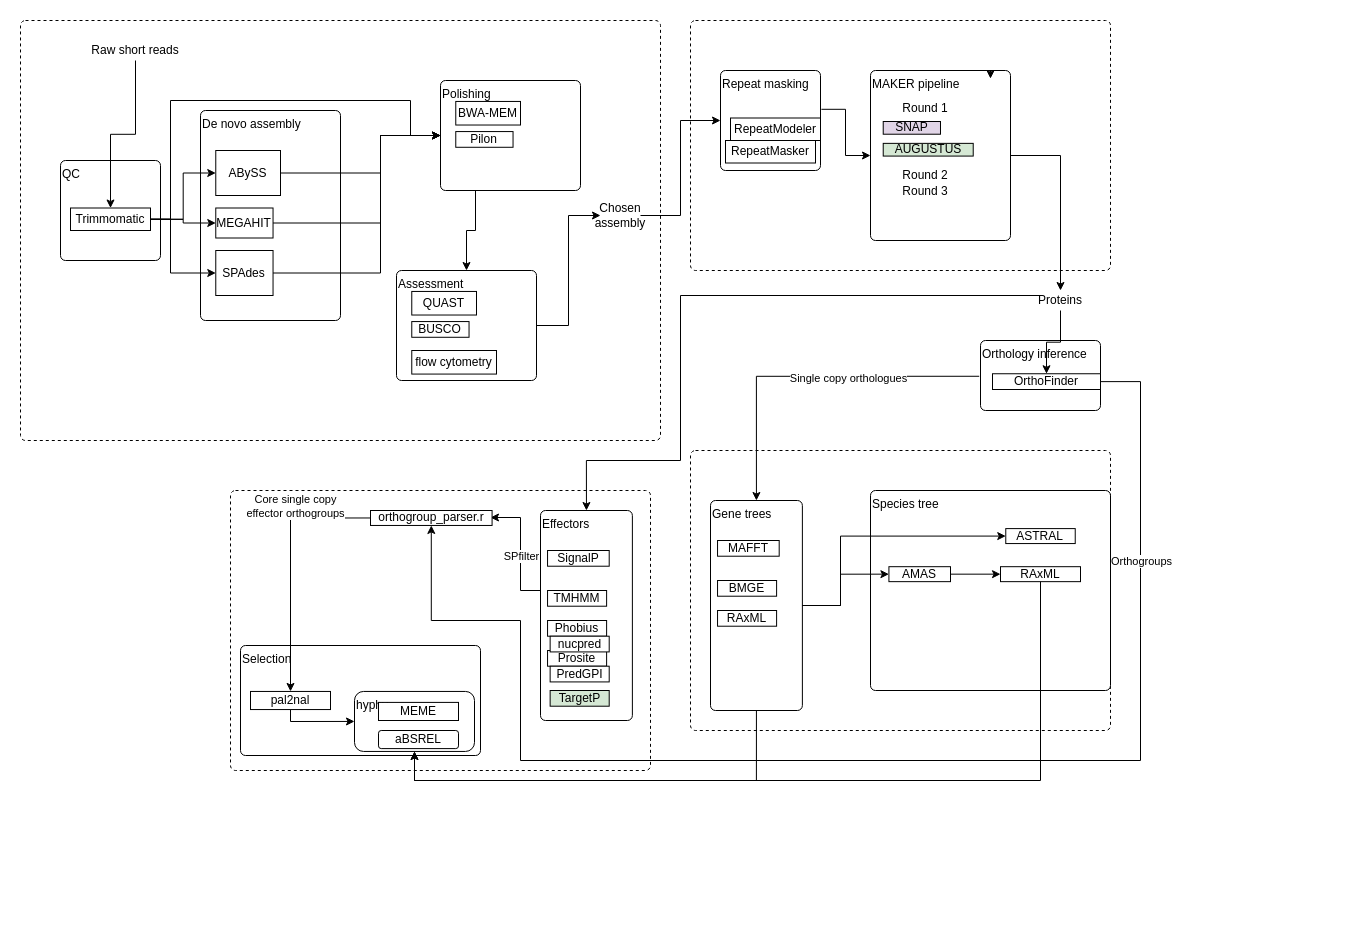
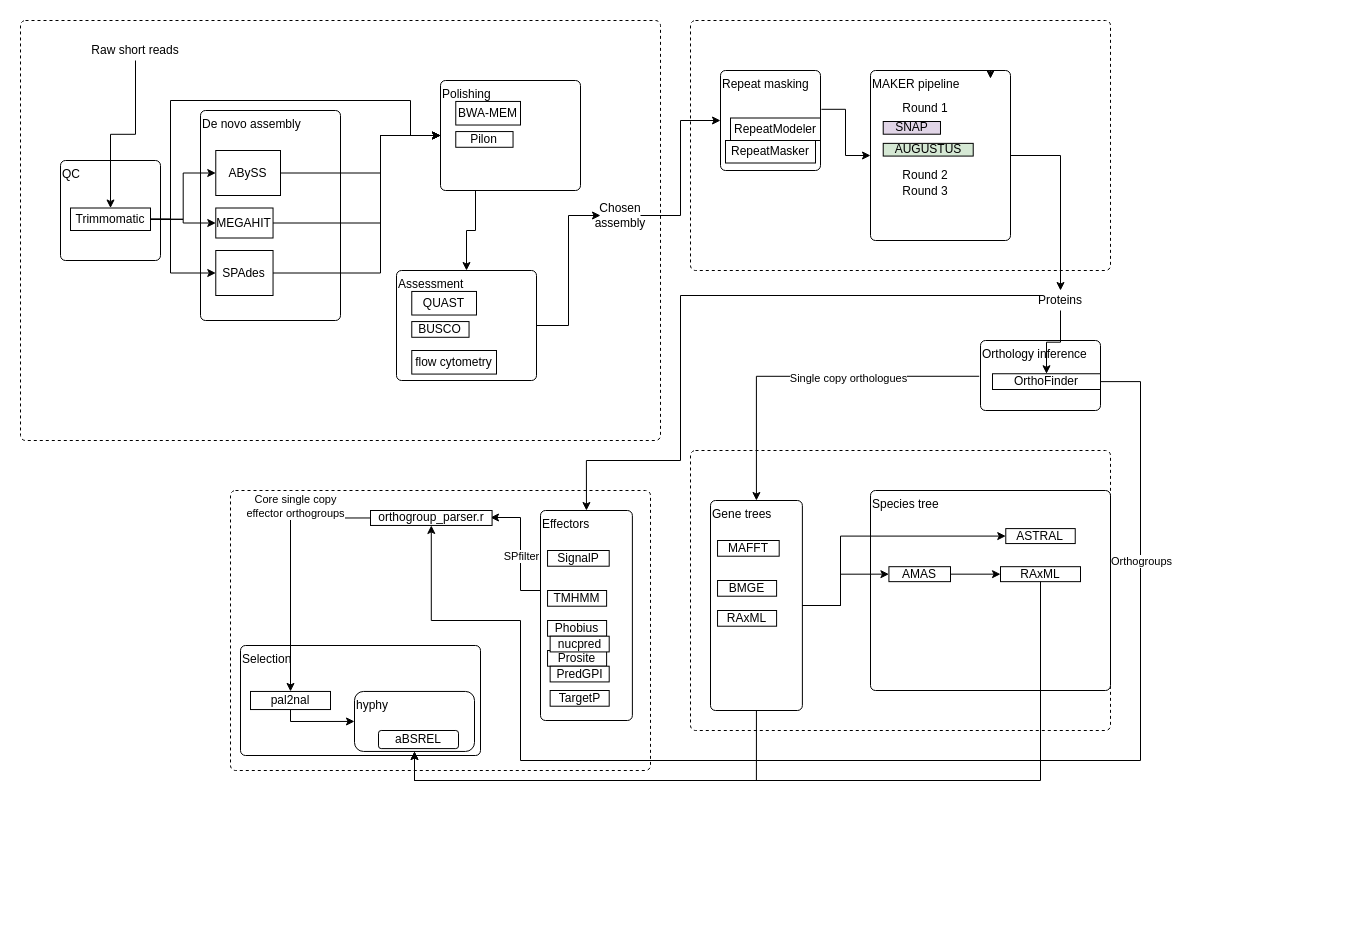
node "TargetP": fillcolor #d5e8d4 -> #ffffff
node "MEME": removed
